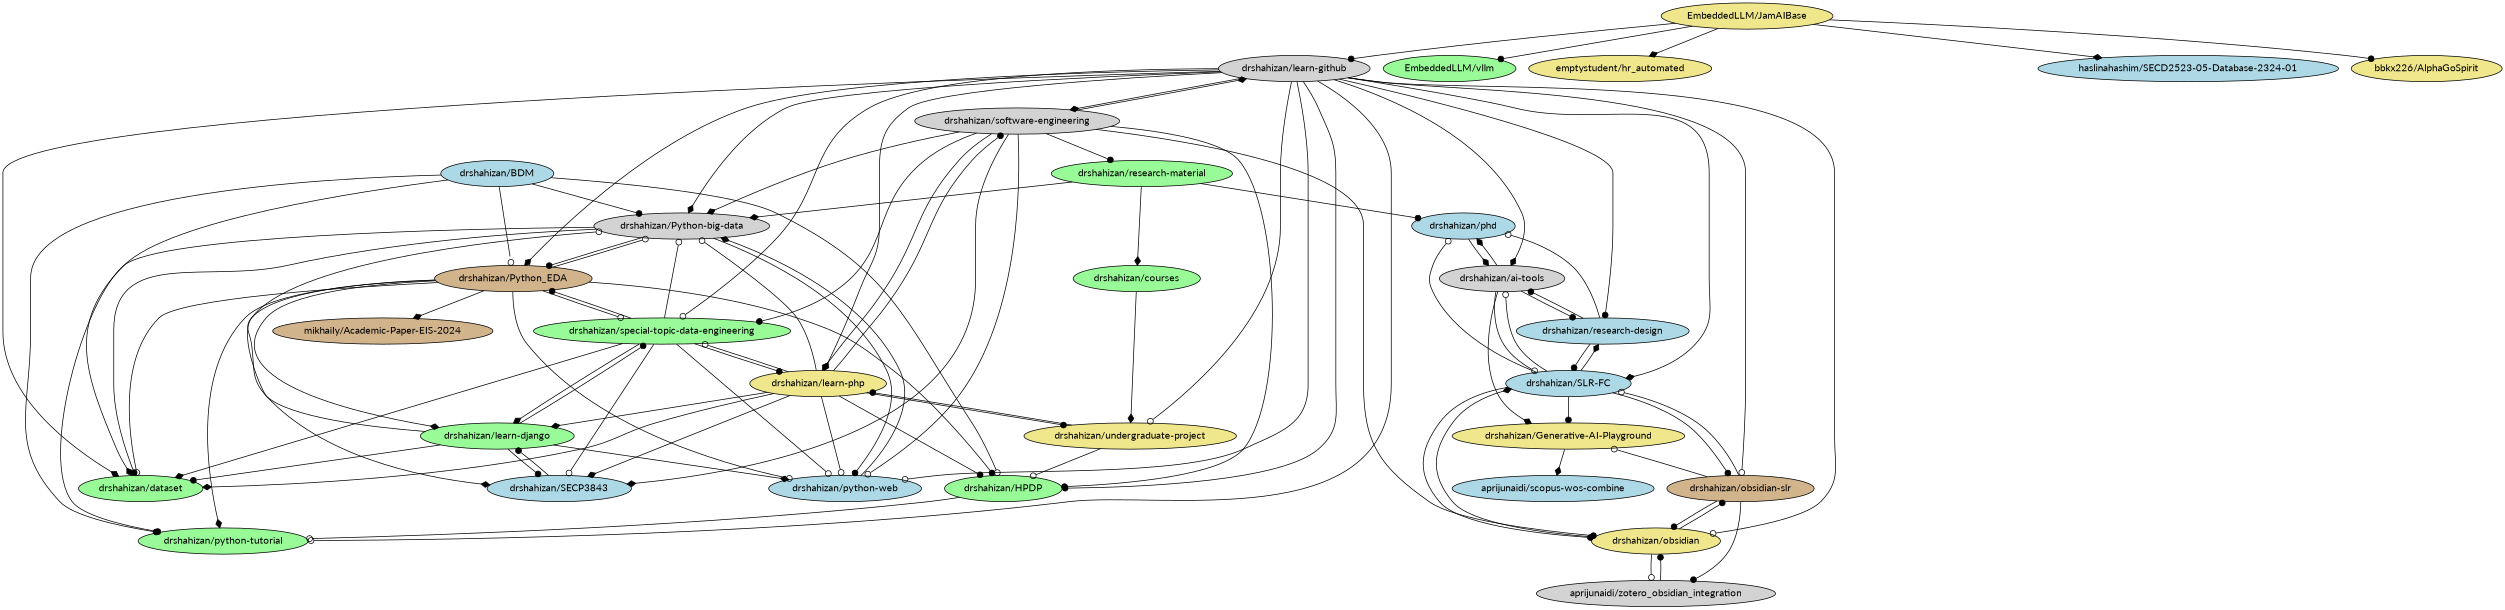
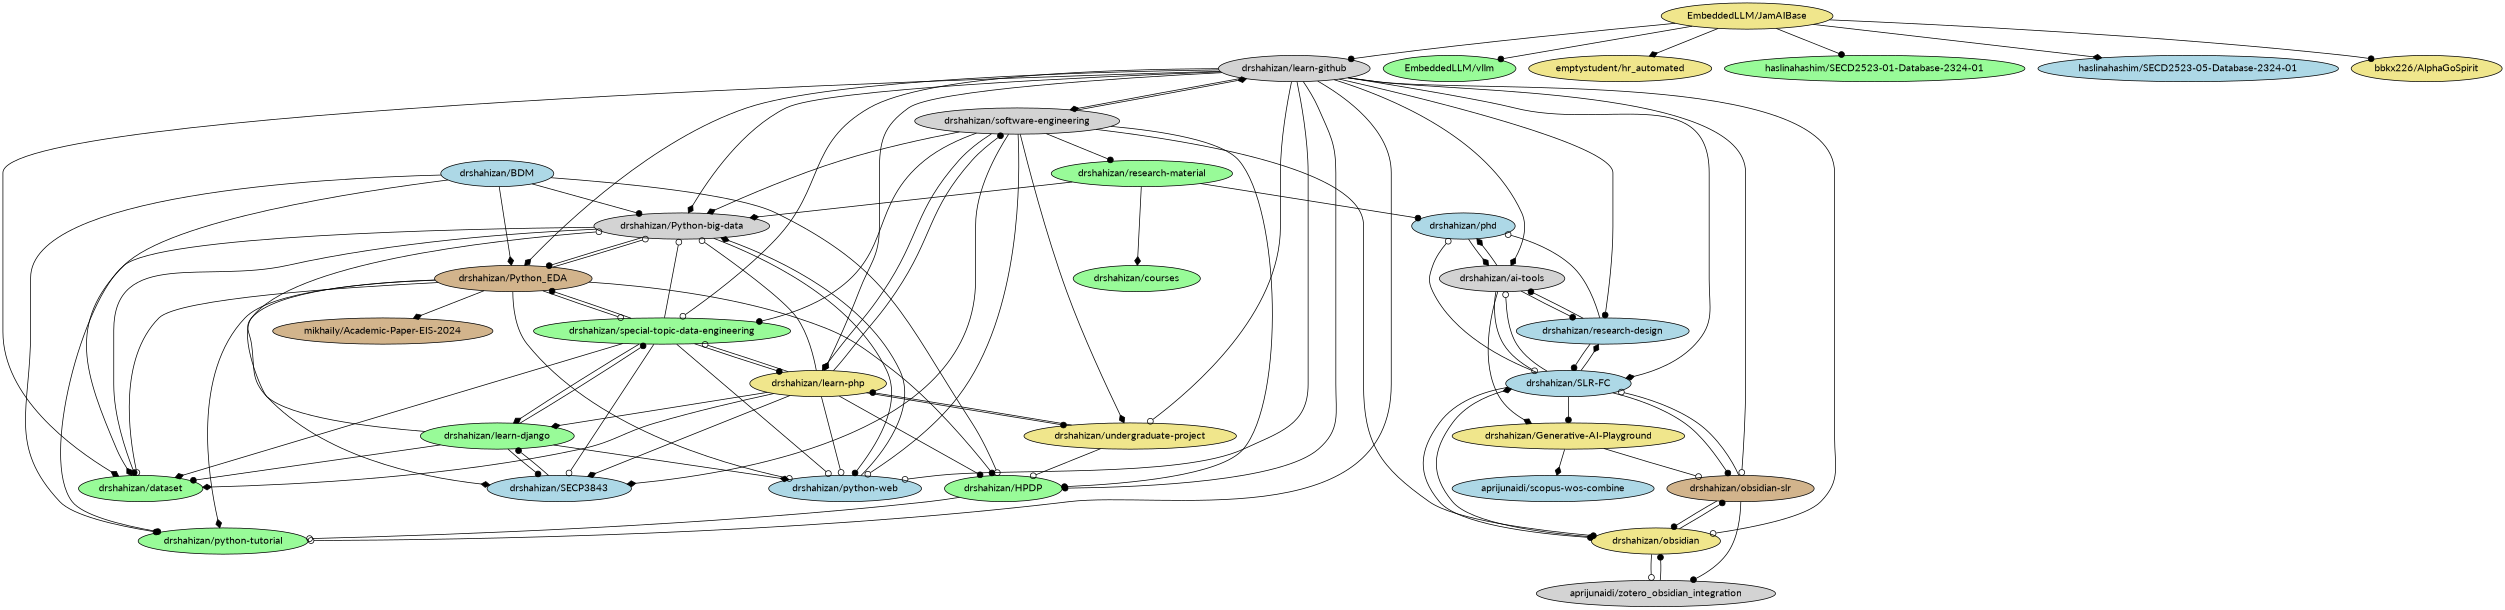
node "haslinahashim/SECD2523-01-Database-2324-01": added
edge "drshahizan/BDM" -> "drshahizan/Python_EDA": arrowhead odot -> diamond
edge "drshahizan/Python_EDA" -> "drshahizan/learn-django": removed
edge "drshahizan/courses" -> "drshahizan/undergraduate-project": now "drshahizan/software-engineering" -> "drshahizan/undergraduate-project"
edge "drshahizan/obsidian-slr" -> "drshahizan/Generative-AI-Playground": reversed
